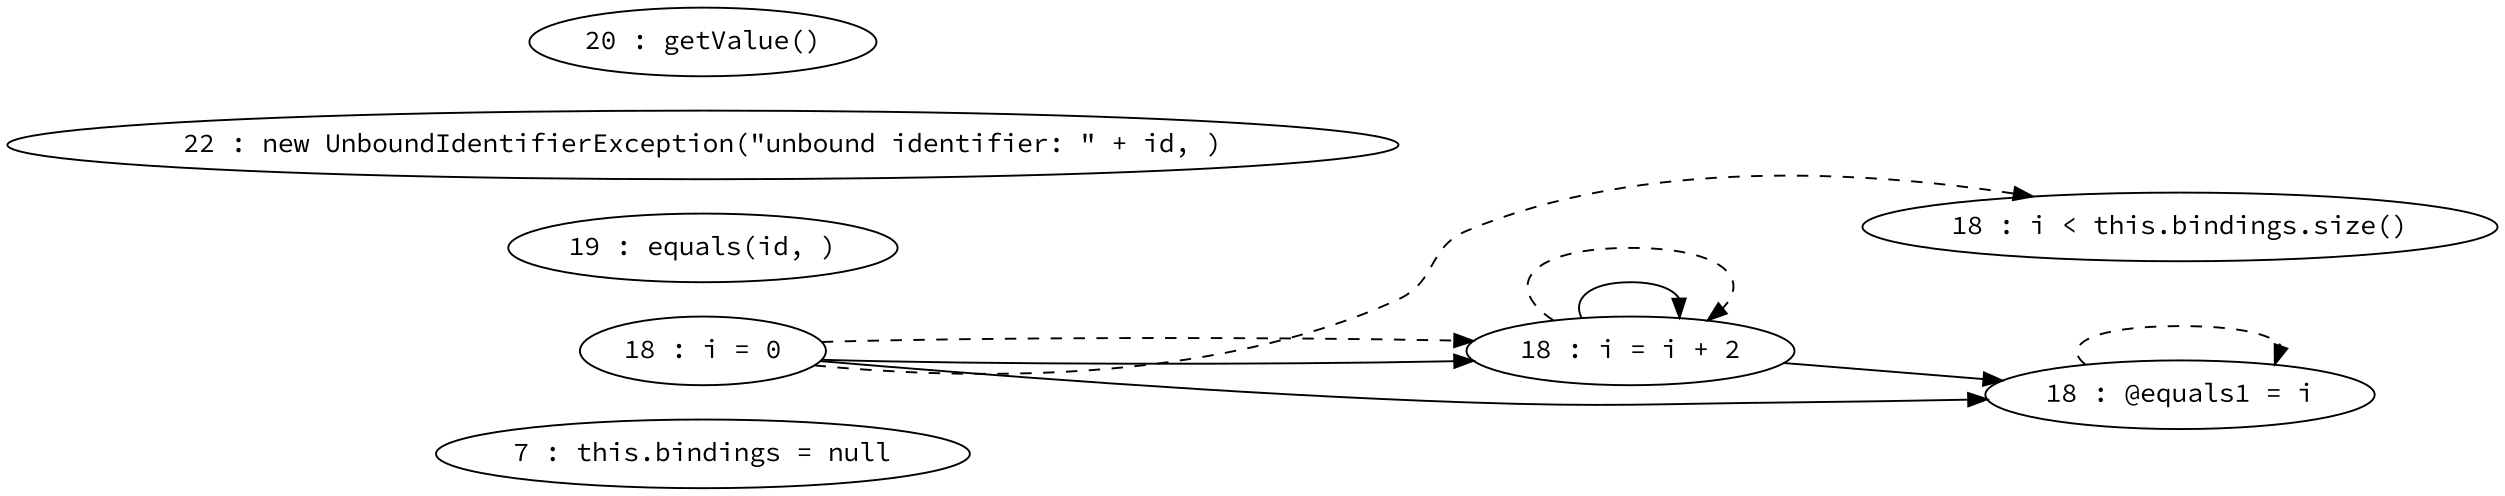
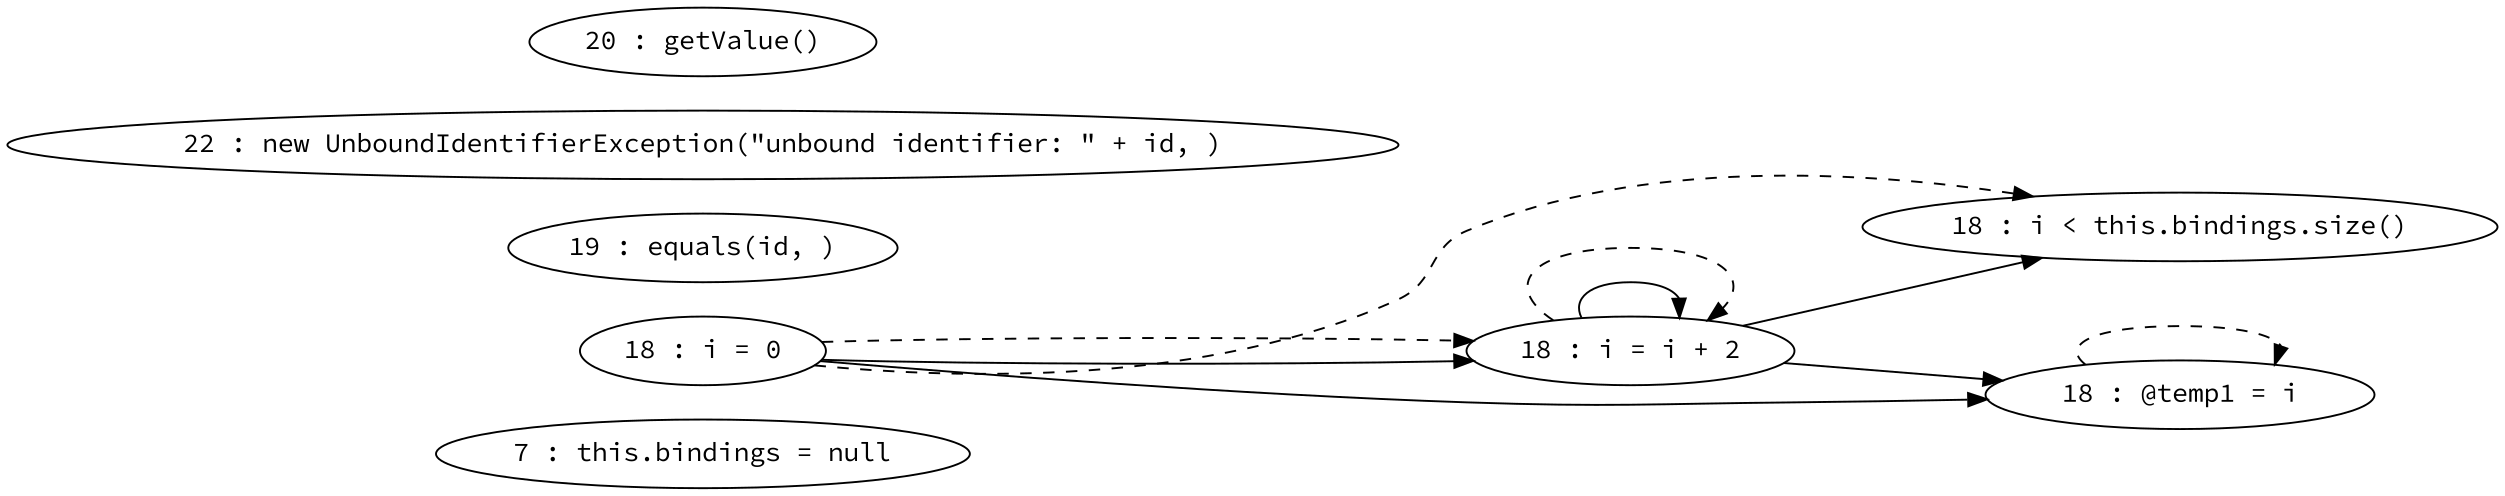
edge "18 : i = i + 2" -> "18 : i < this.bindings.size()": added
node "18 : @equals1 = i": label "18 : @equals1 = i" -> "18 : @temp1 = i"
